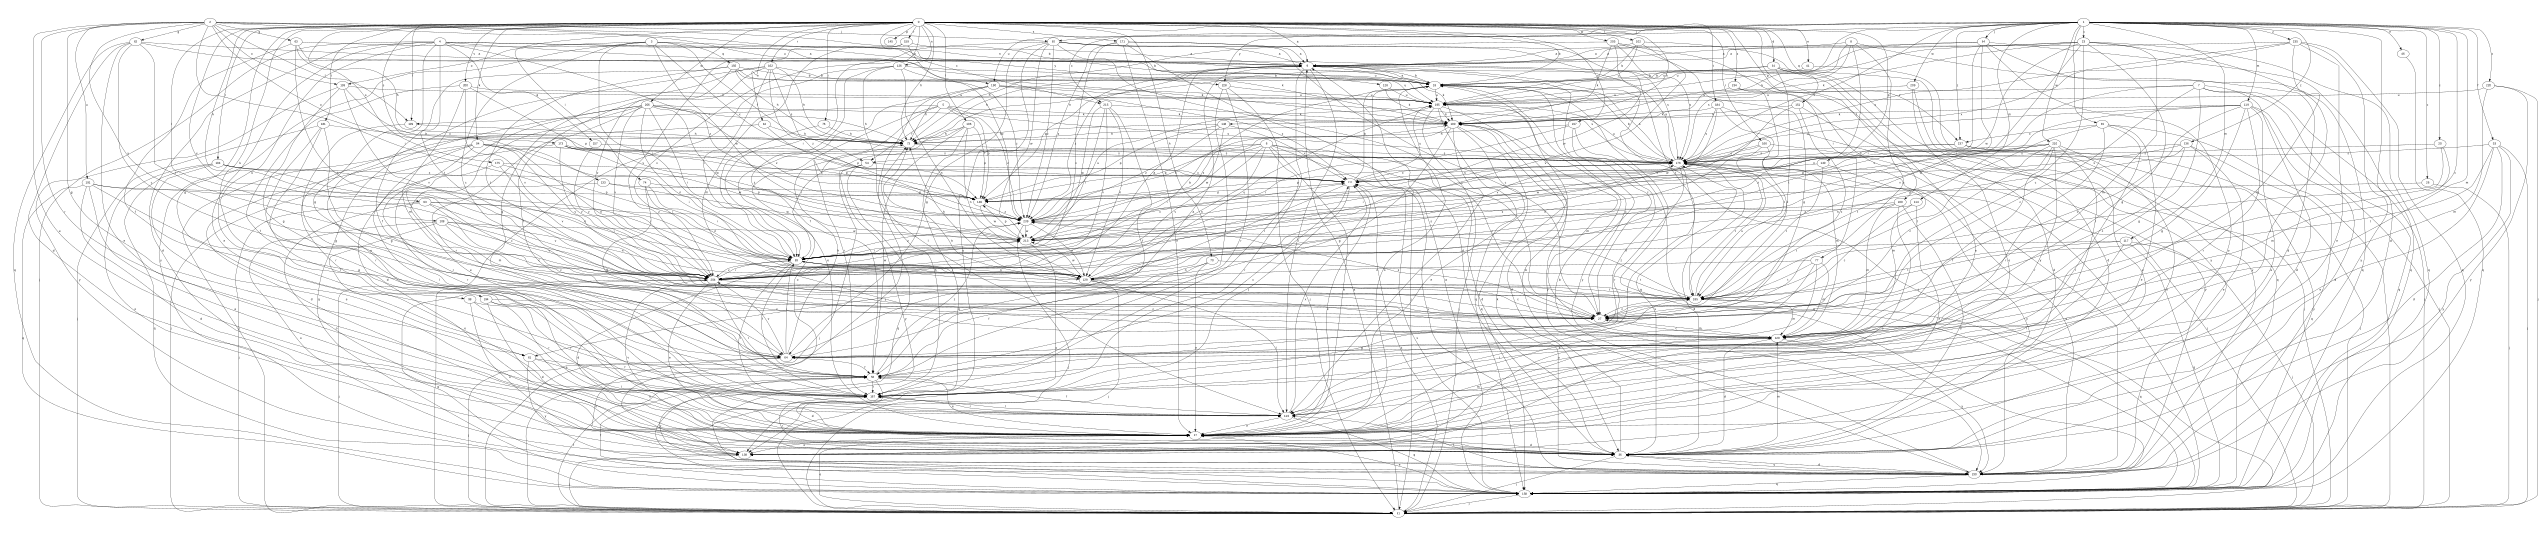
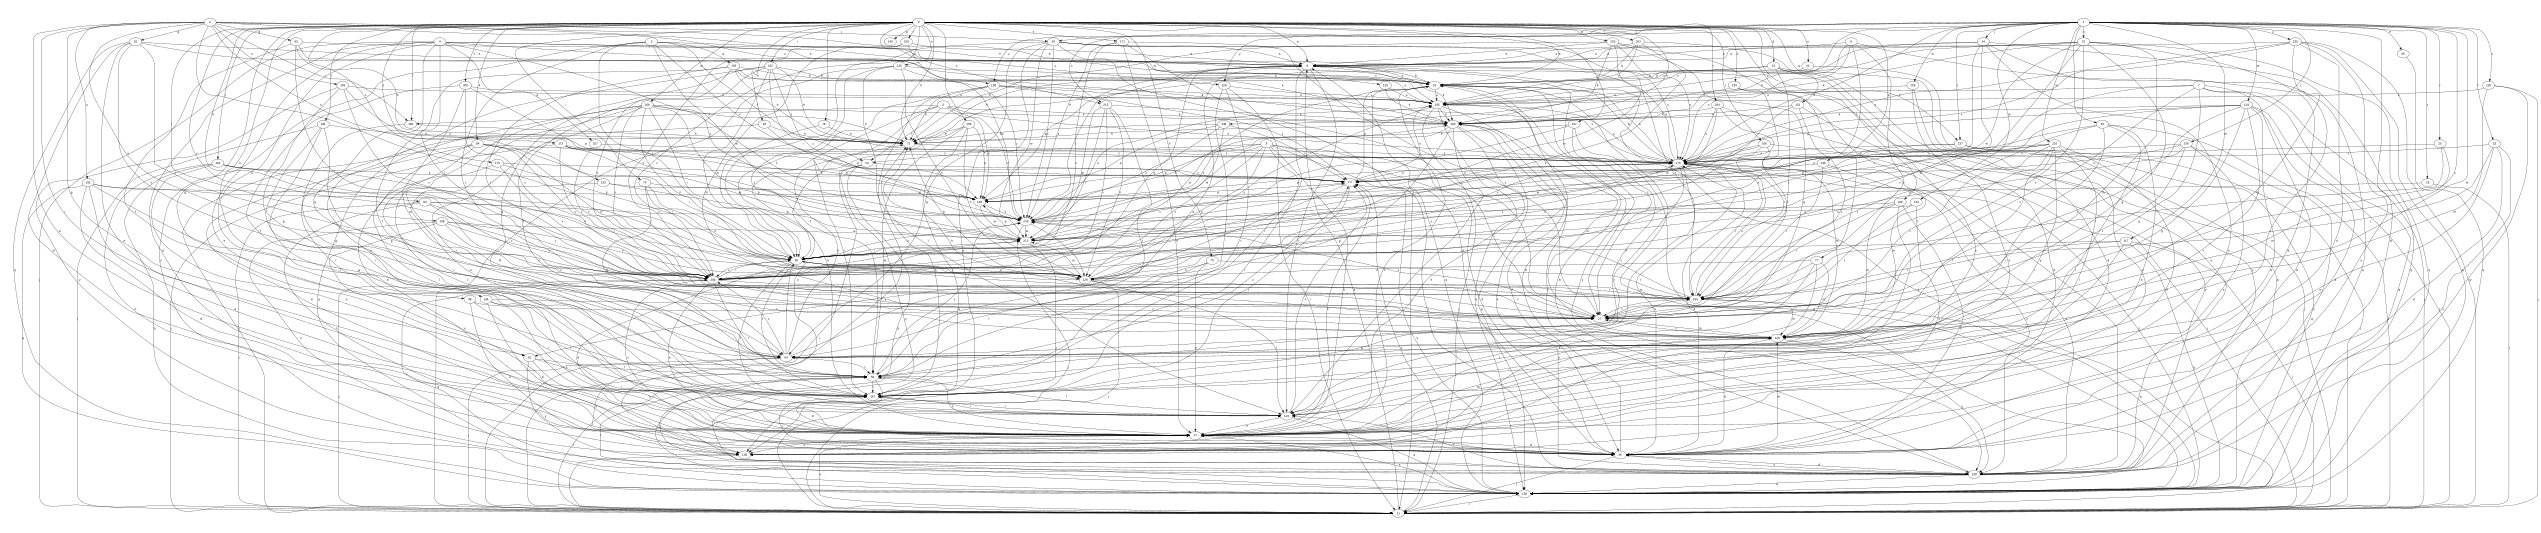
edge "171" -> "9": now "205" -> "9"
edge "3" -> "138": removed, label "o"
edge "89" -> "237": now "89" -> "221"
edge "53" -> "91": now "235" -> "91"
